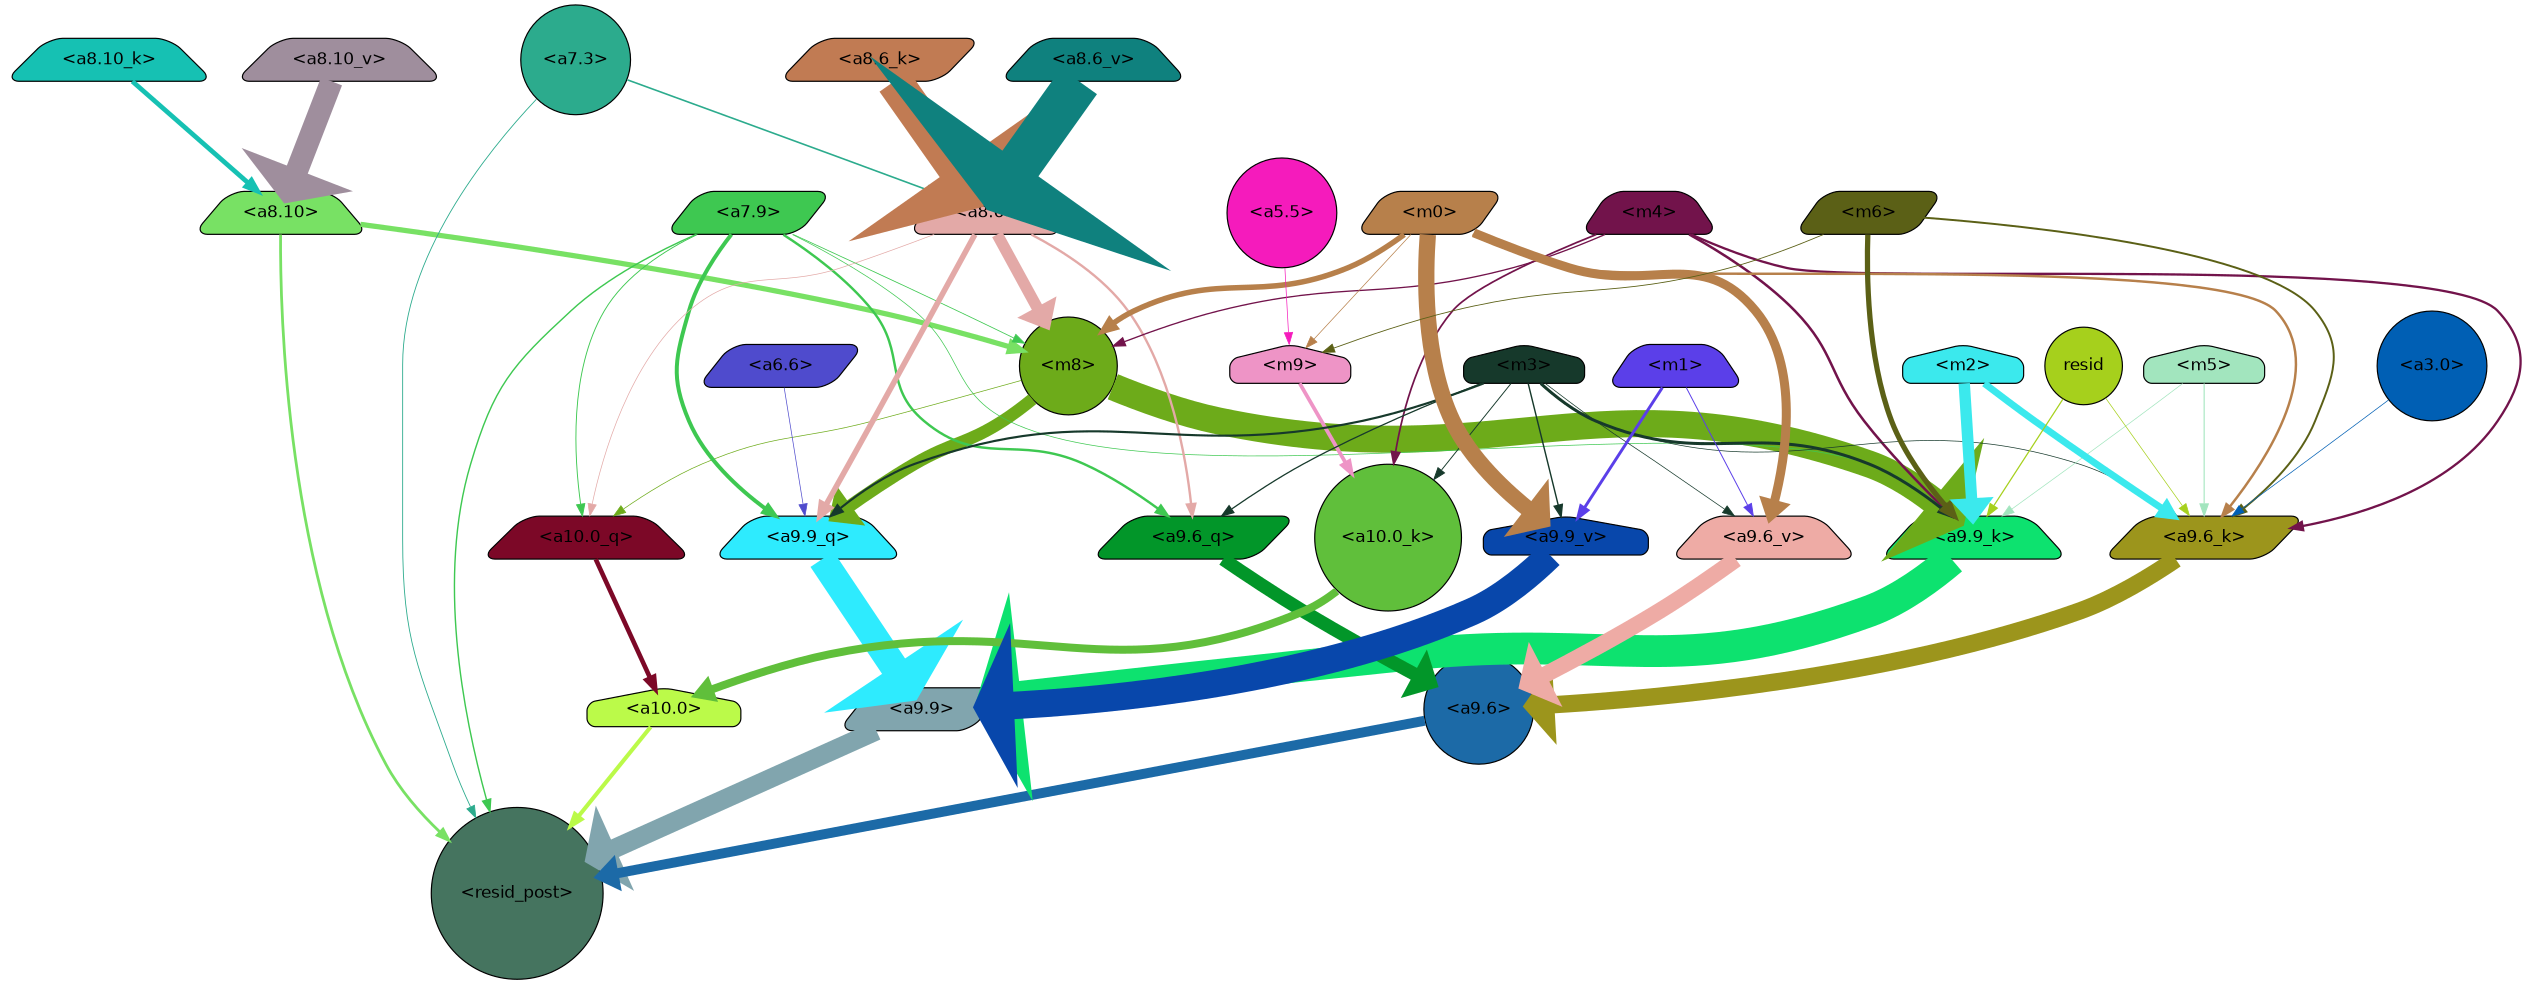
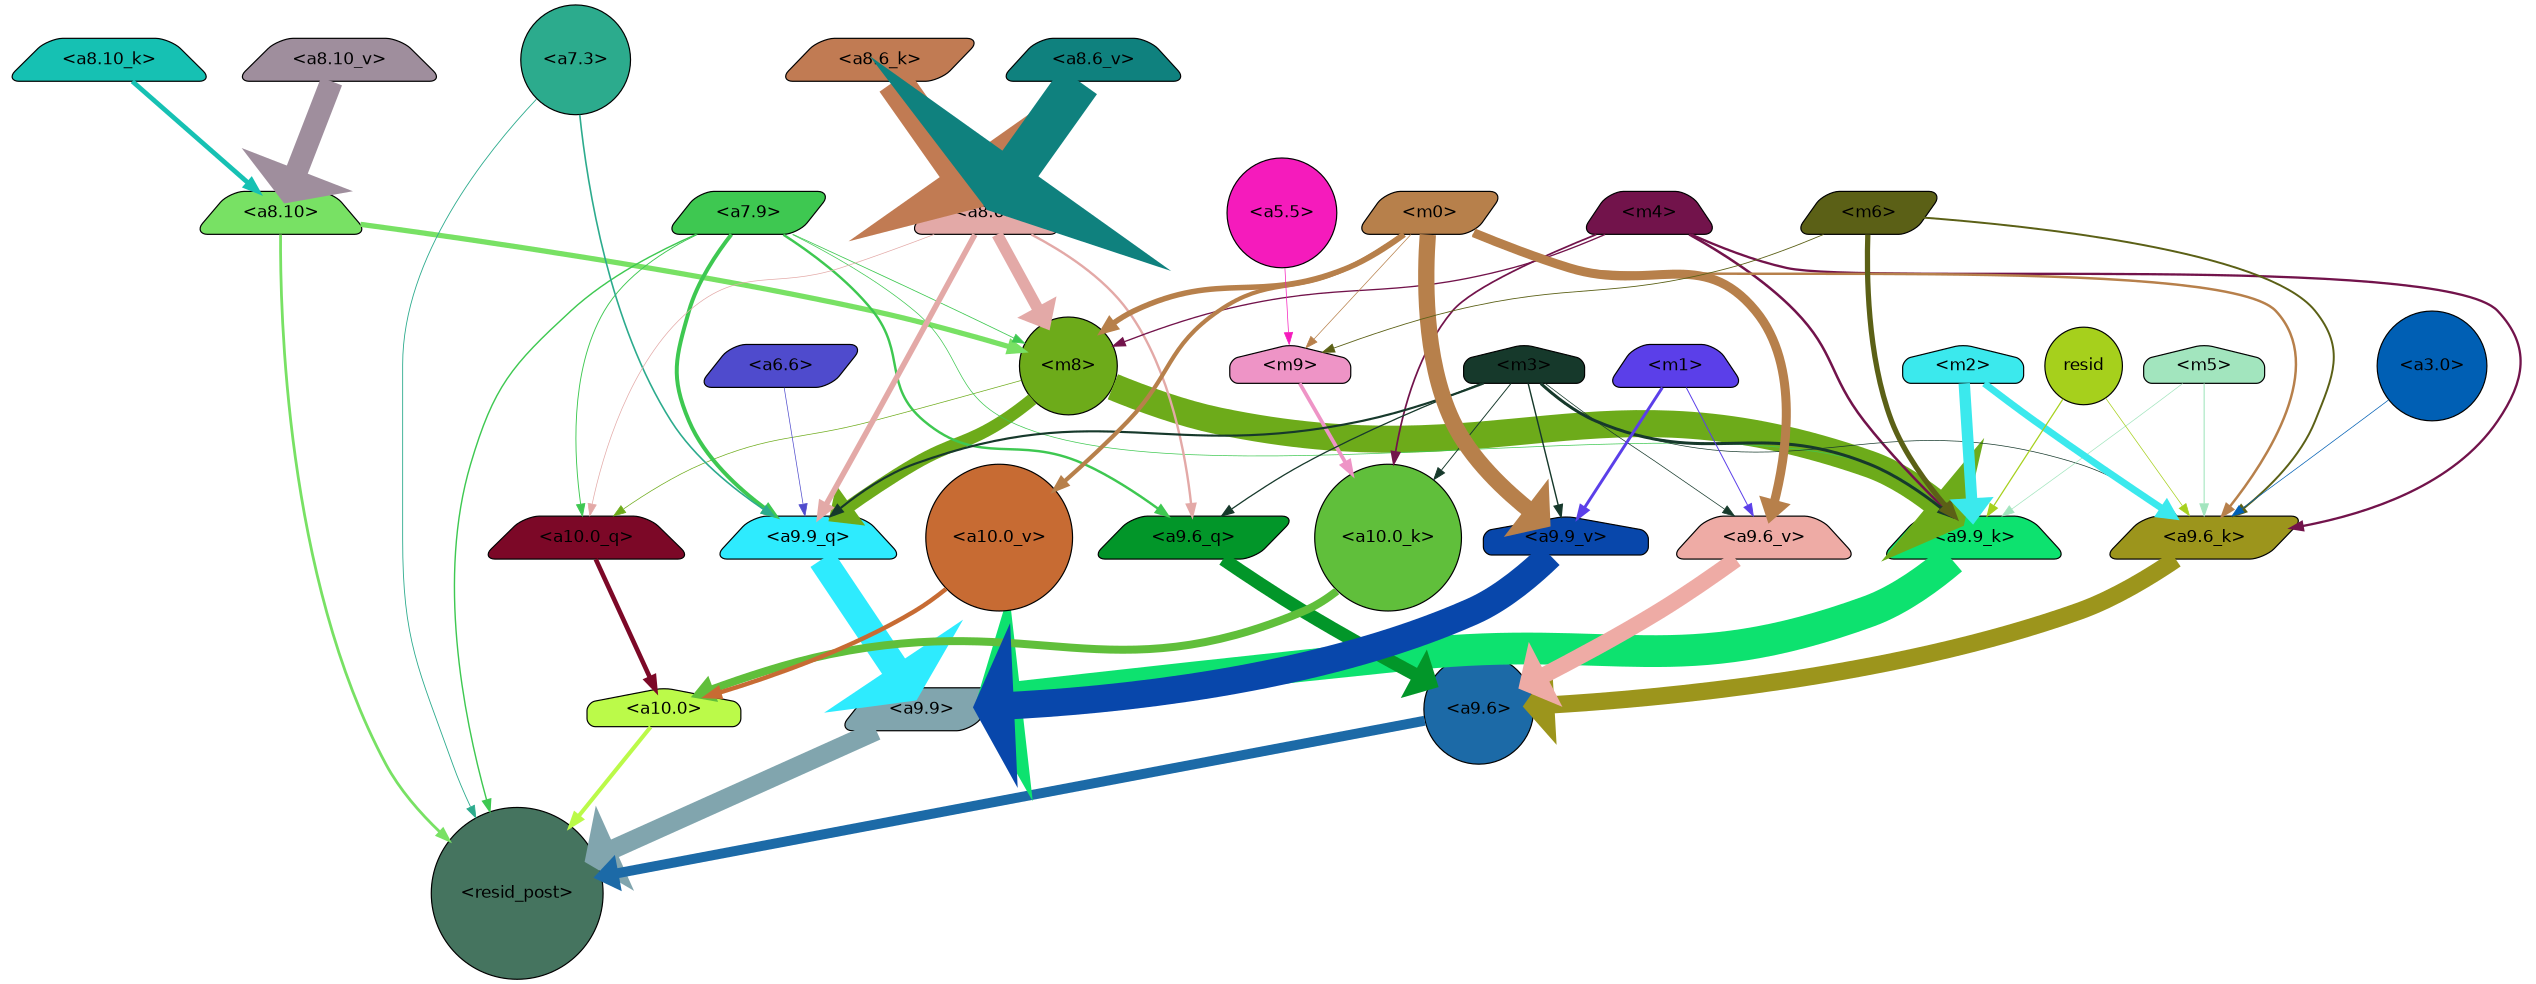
edge "<a7.3>" -> "<a8.6>": now "<a7.3>" -> "<a9.9_q>"
node "<a10.0_v>": added
